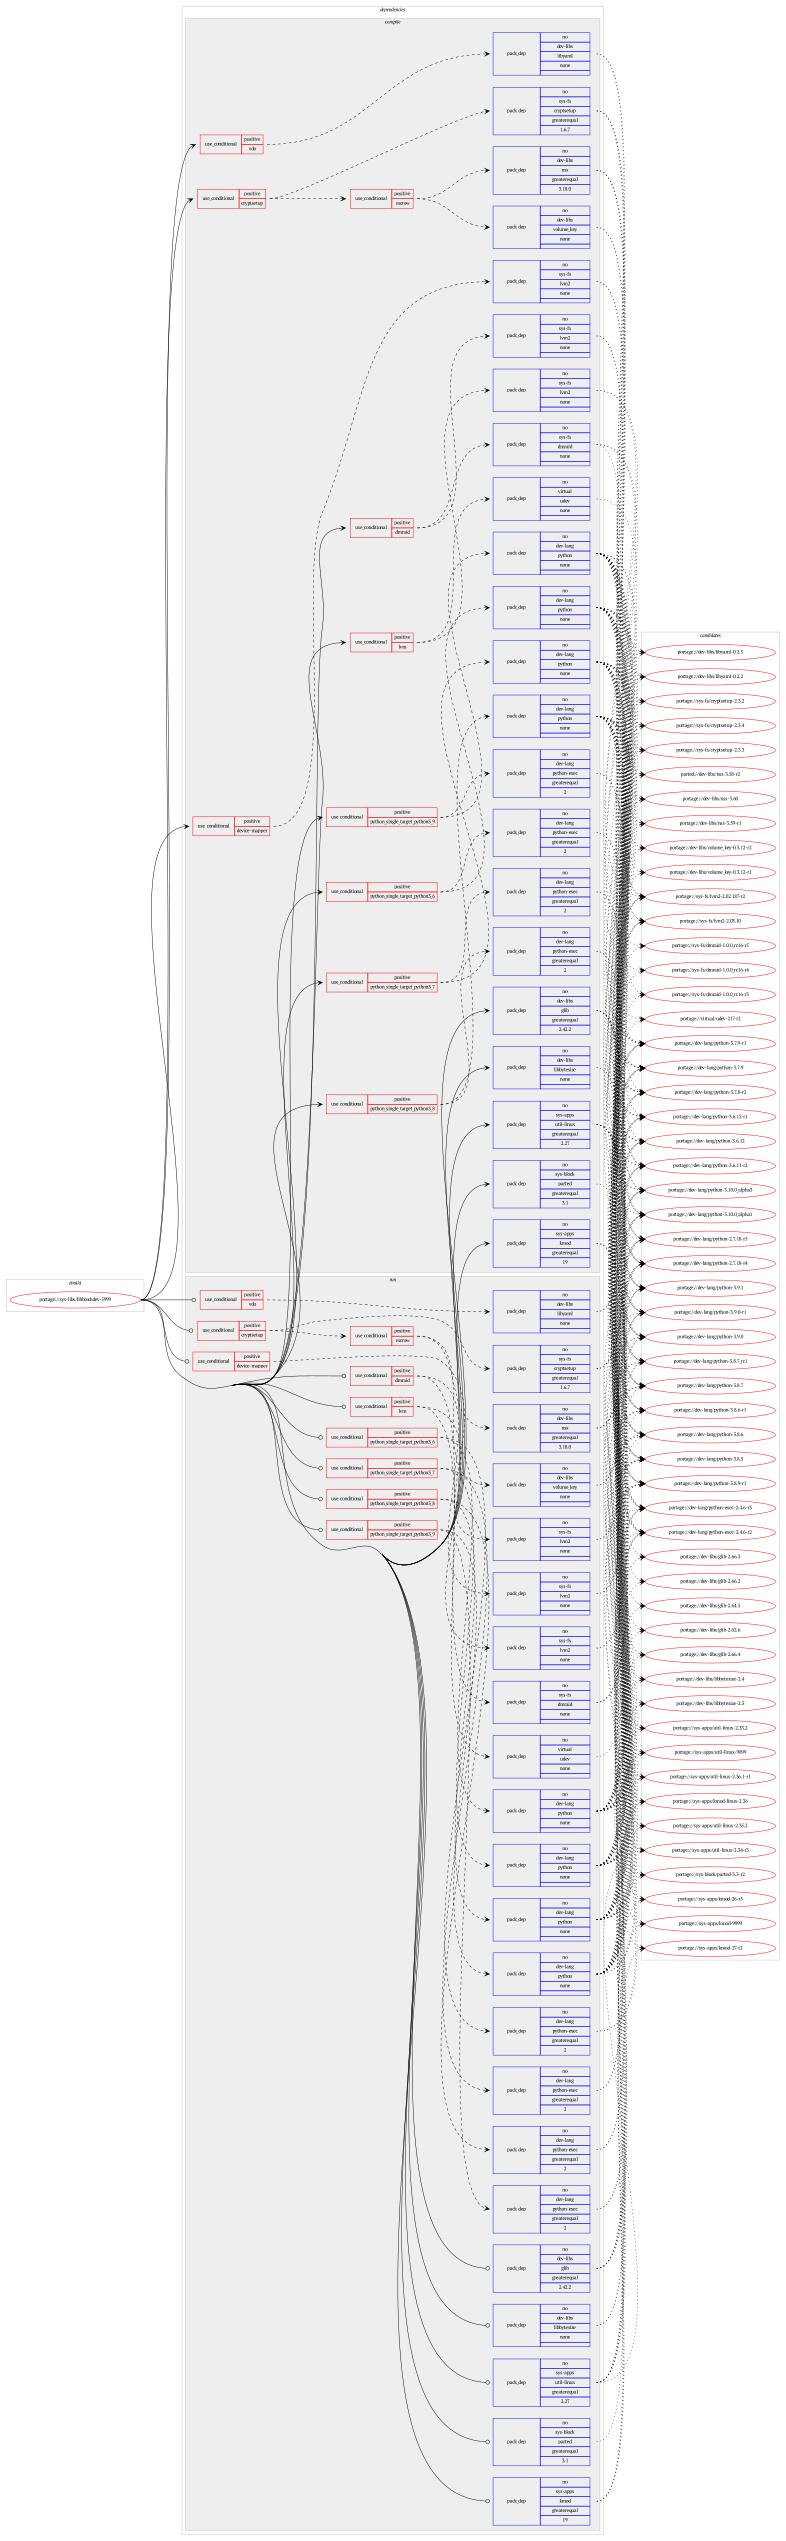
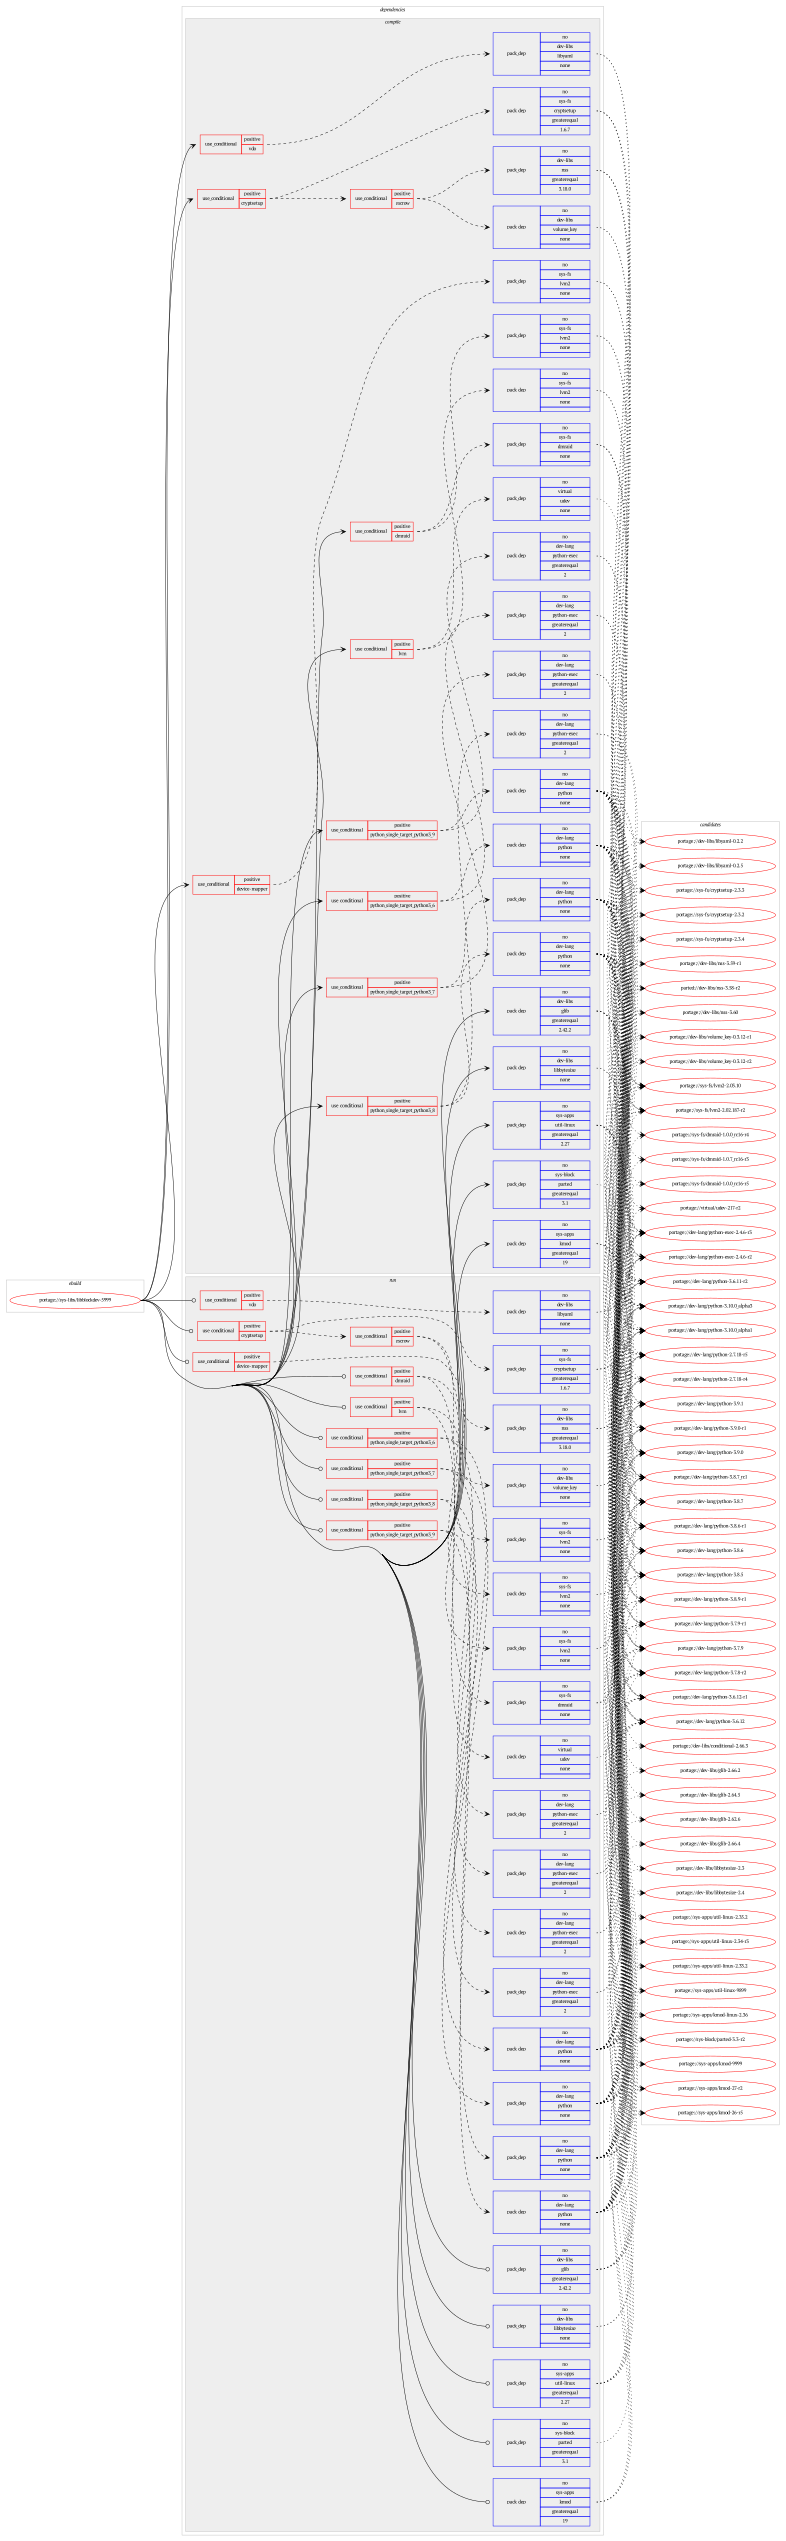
node "portage://sys-fs/dmraid-1.0.0_rc16-r3": label "portage://sys-fs/dmraid-1.0.0_rc16-r3" -> "portage://sys-fs/dmraid-1.0.7_rc16-r3"
node "portage://dev-libs/glib-2.66.3": label "portage://dev-libs/glib-2.66.3" -> "portage://dev-libs/conditional-2.66.3"
node "portage://sys-apps/util-linux-2.36.1-r1": removed
